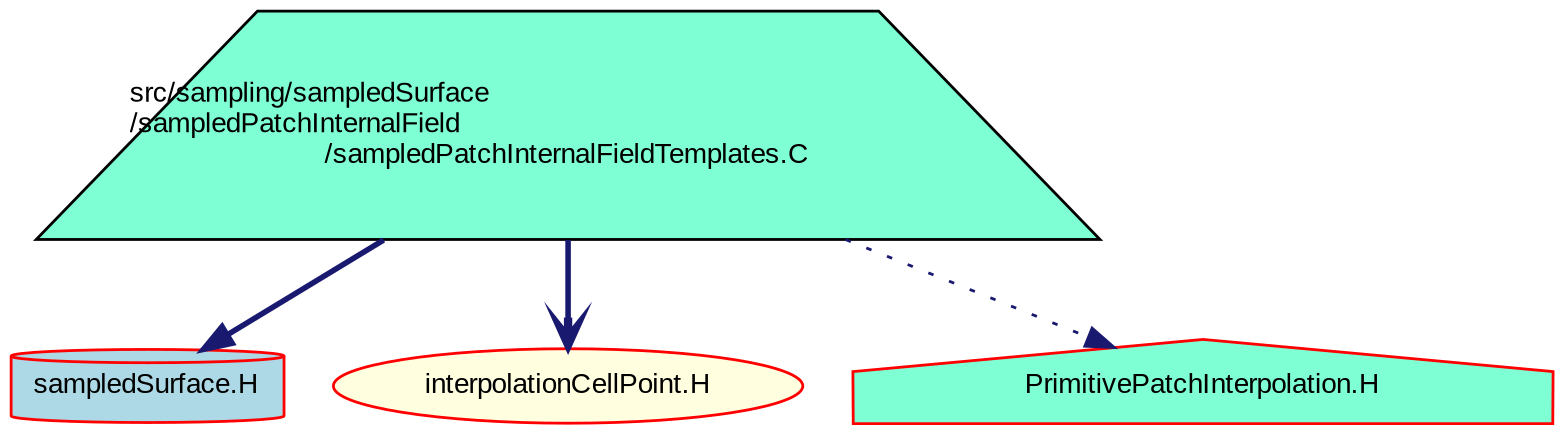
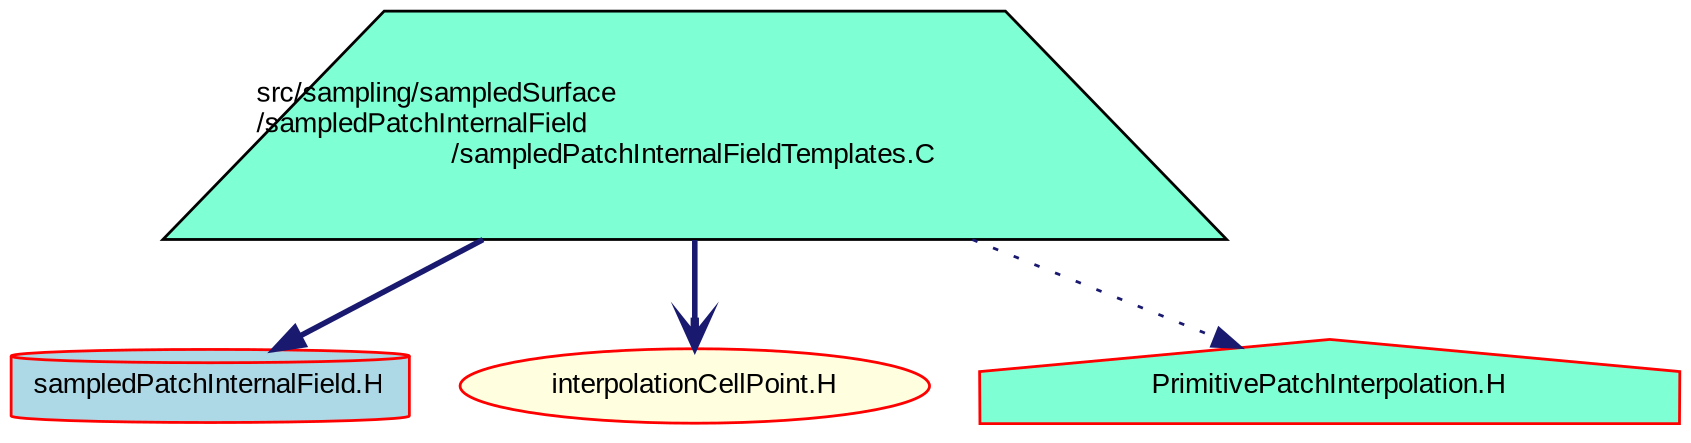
node "sampledSurface.H": label "sampledSurface.H" -> "sampledPatchInternalField.H"
